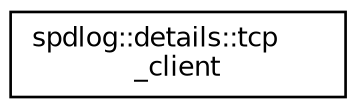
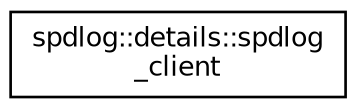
node "spdlog::details::tcp _client": label "spdlog::details::tcp _client" -> "spdlog::details::spdlog _client"
